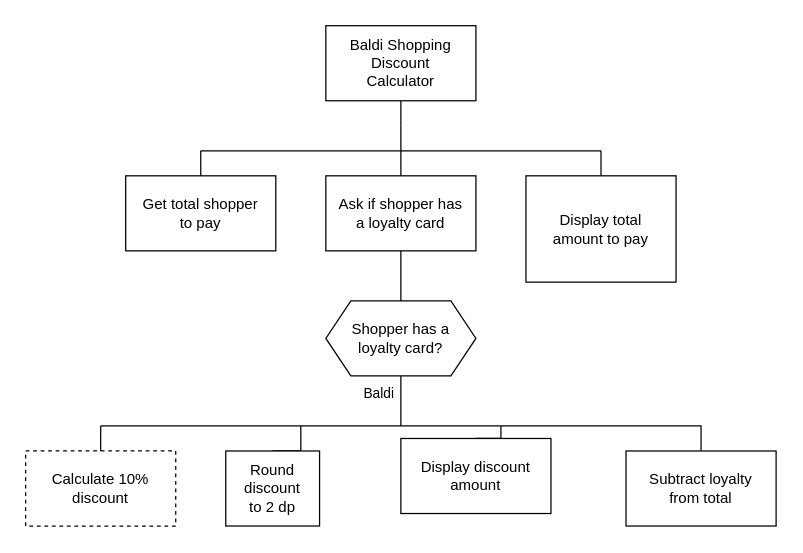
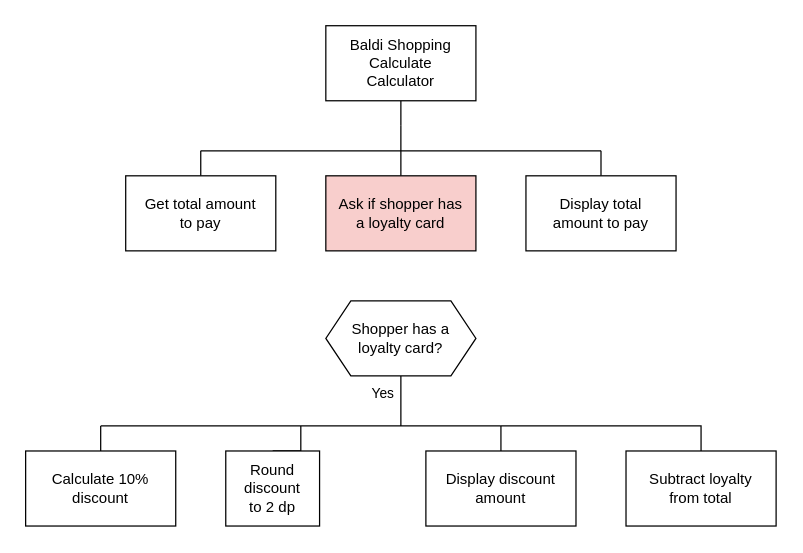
node "Baldi Shopping Discount Calculator": label "Baldi Shopping Discount Calculator" -> "Baldi Shopping Calculate Calculator"
node "Get total shopper to pay": label "Get total shopper to pay" -> "Get total amount to pay"
node "Ask if shopper has a loyalty card": fillcolor #ffffff -> #f8cecc
node "Display total amount to pay": size 150x106 -> 150x75
edge "Ask if shopper has a loyalty card" -- "Shopper has a loyalty card?": removed
node "Baldi": label "Baldi" -> "Yes"
node "Display discount amount": moved (476, 476) -> (501, 488)
node "Calculate 10% discount": style dashed -> solid
